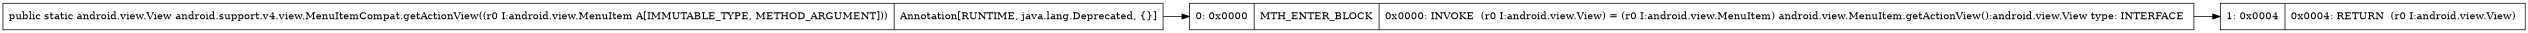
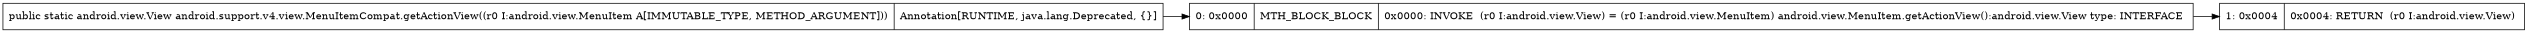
node "0: 0x0000": text "MTH_ENTER_BLOCK" -> "MTH_BLOCK_BLOCK"
